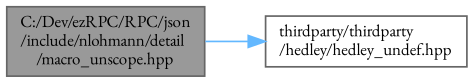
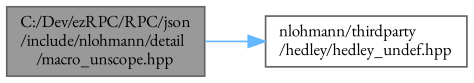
node "thirdparty/thirdparty /hedley/hedley_undef.hpp": label "thirdparty/thirdparty /hedley/hedley_undef.hpp" -> "nlohmann/thirdparty /hedley/hedley_undef.hpp"
